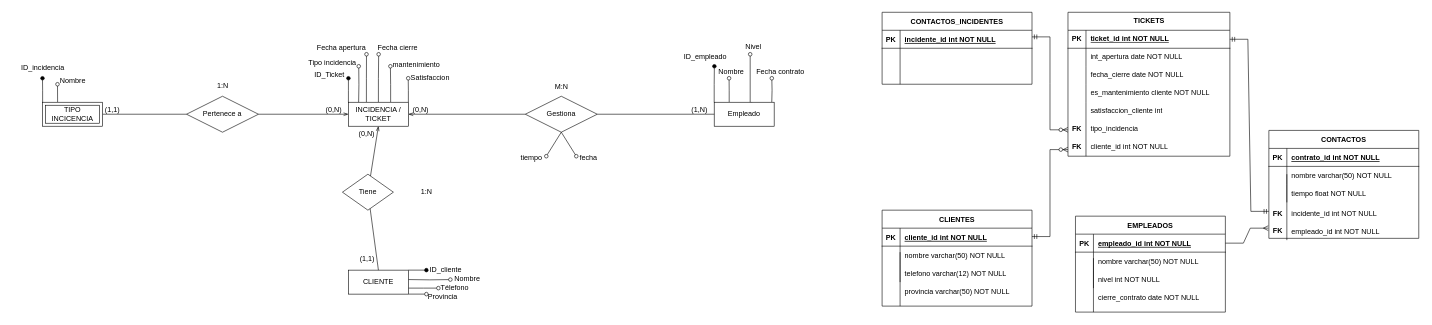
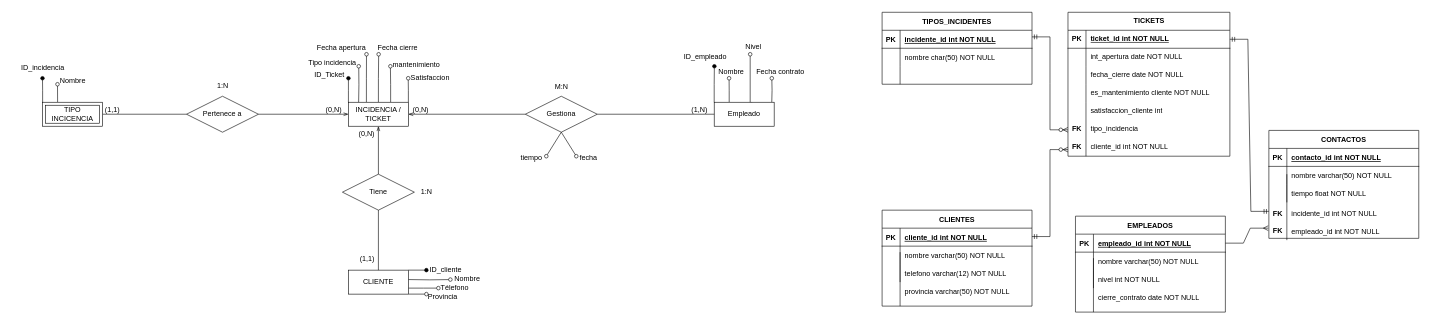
node "CONTACTOS_INCIDENTES": label "CONTACTOS_INCIDENTES" -> "TIPOS_INCIDENTES"
node "nombre char(50) NOT NULL": added
node "contrato_id int NOT NULL": label "contrato_id int NOT NULL" -> "contacto_id int NOT NULL"
node "Tiene": size 51x36 -> 72x36
